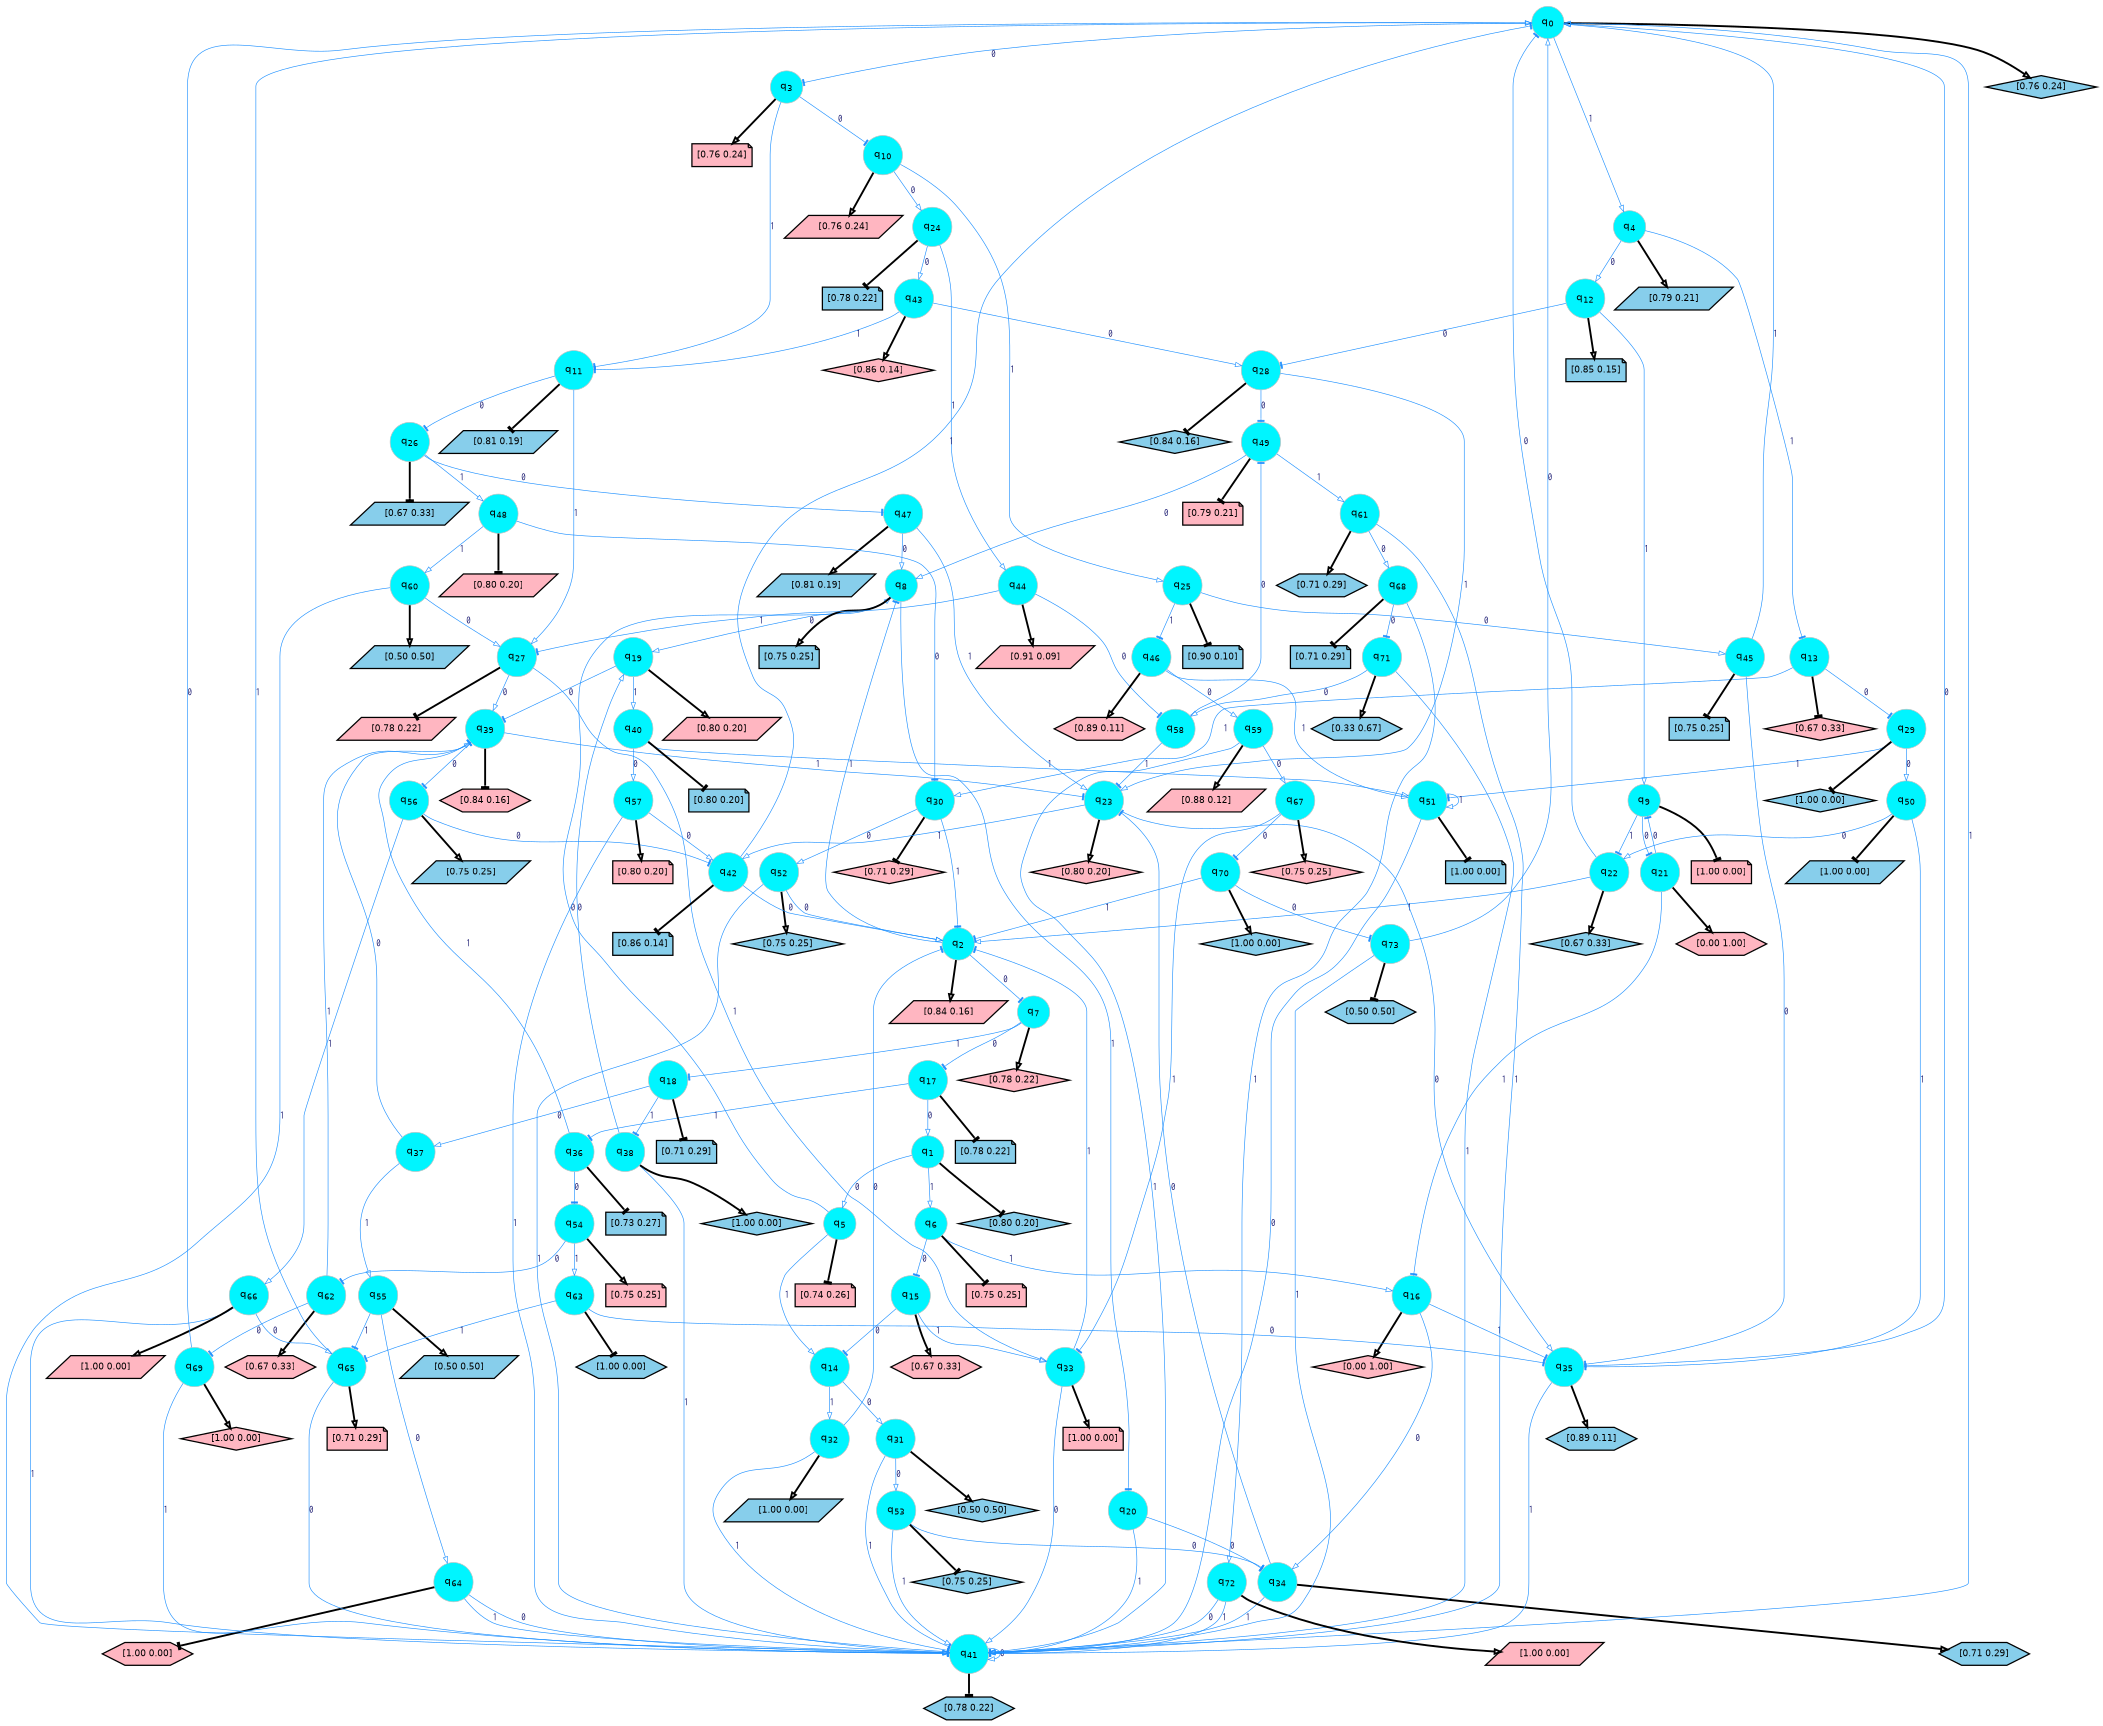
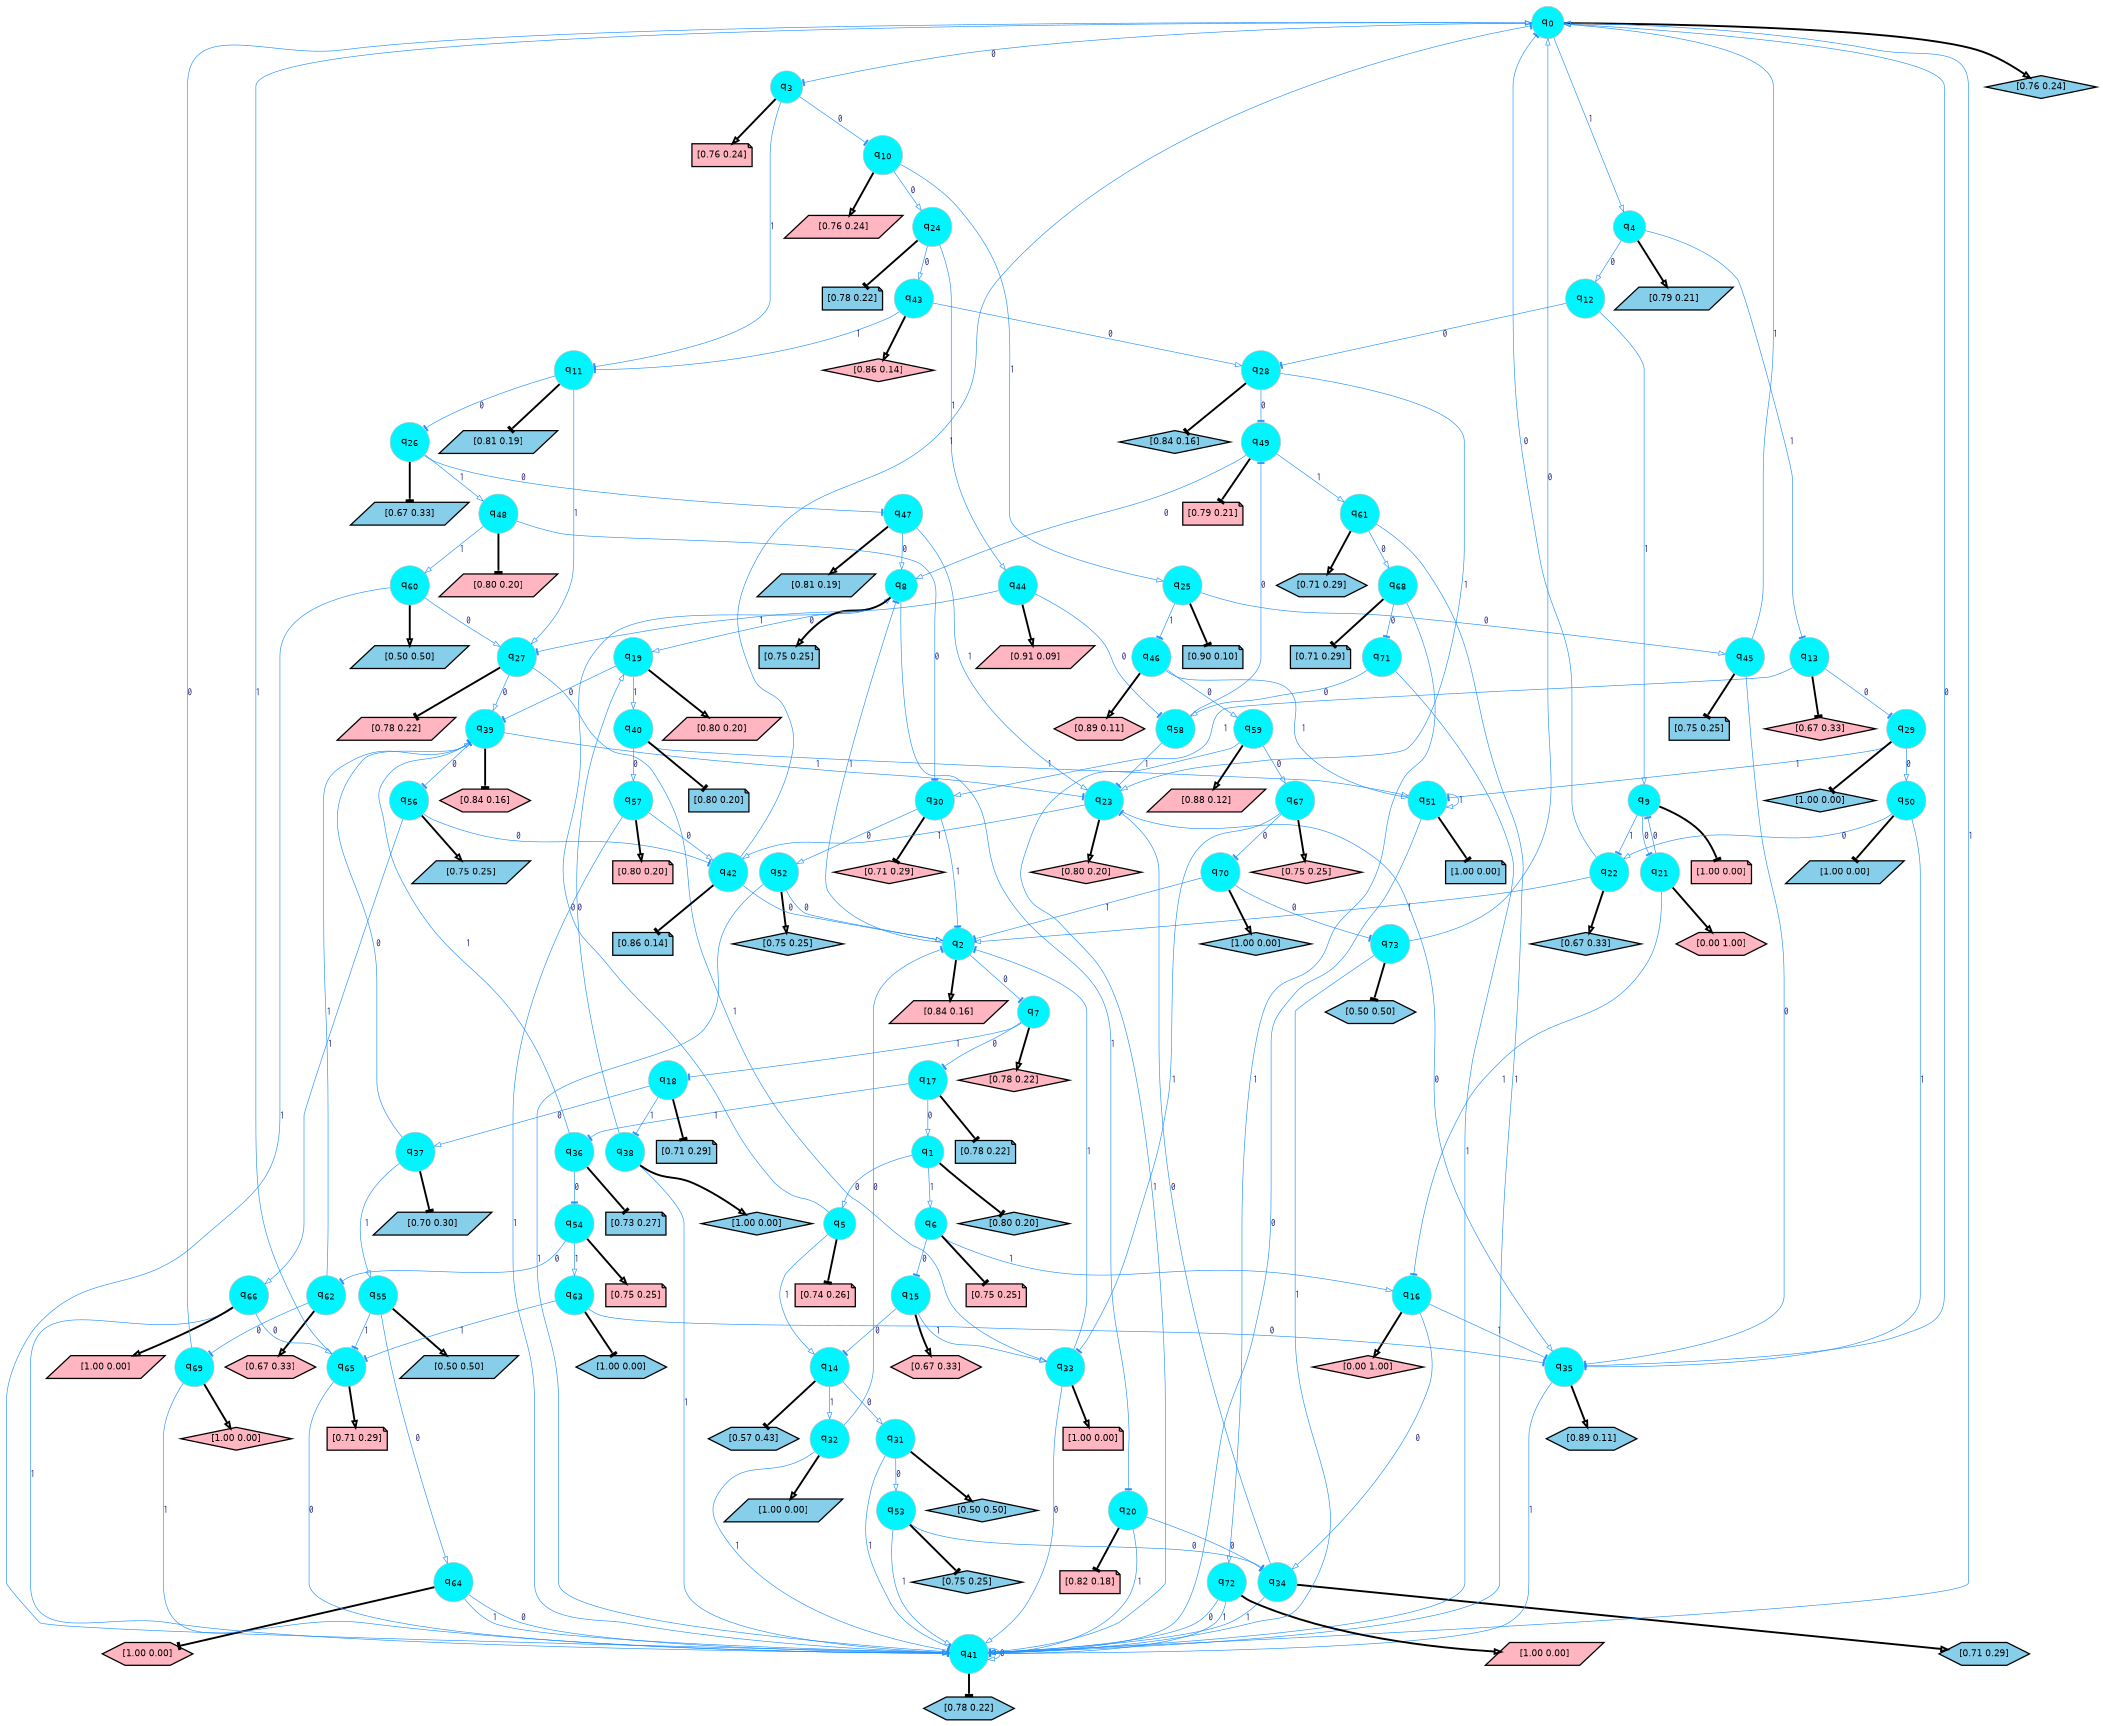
node "[0.85 0.15]": removed
node "[0.33 0.67]": removed
node "[0.70 0.30]": added
node "[0.57 0.43]": added
node "[0.82 0.18]": added
